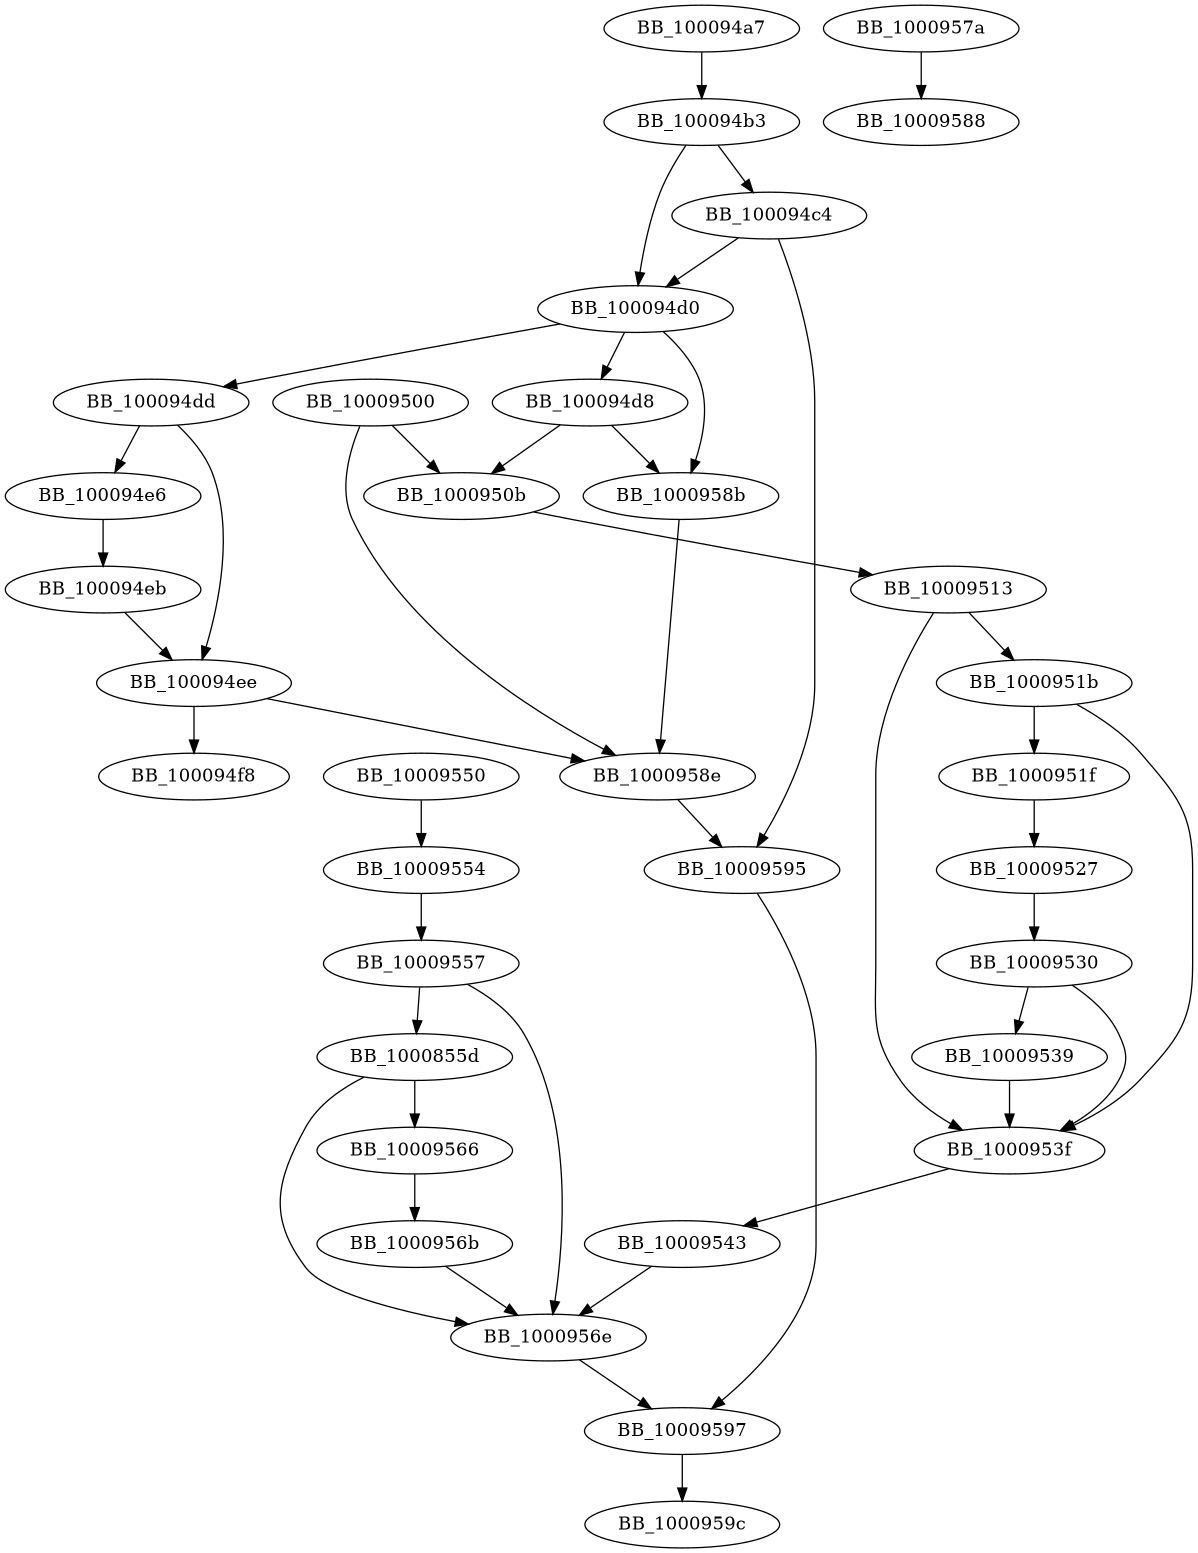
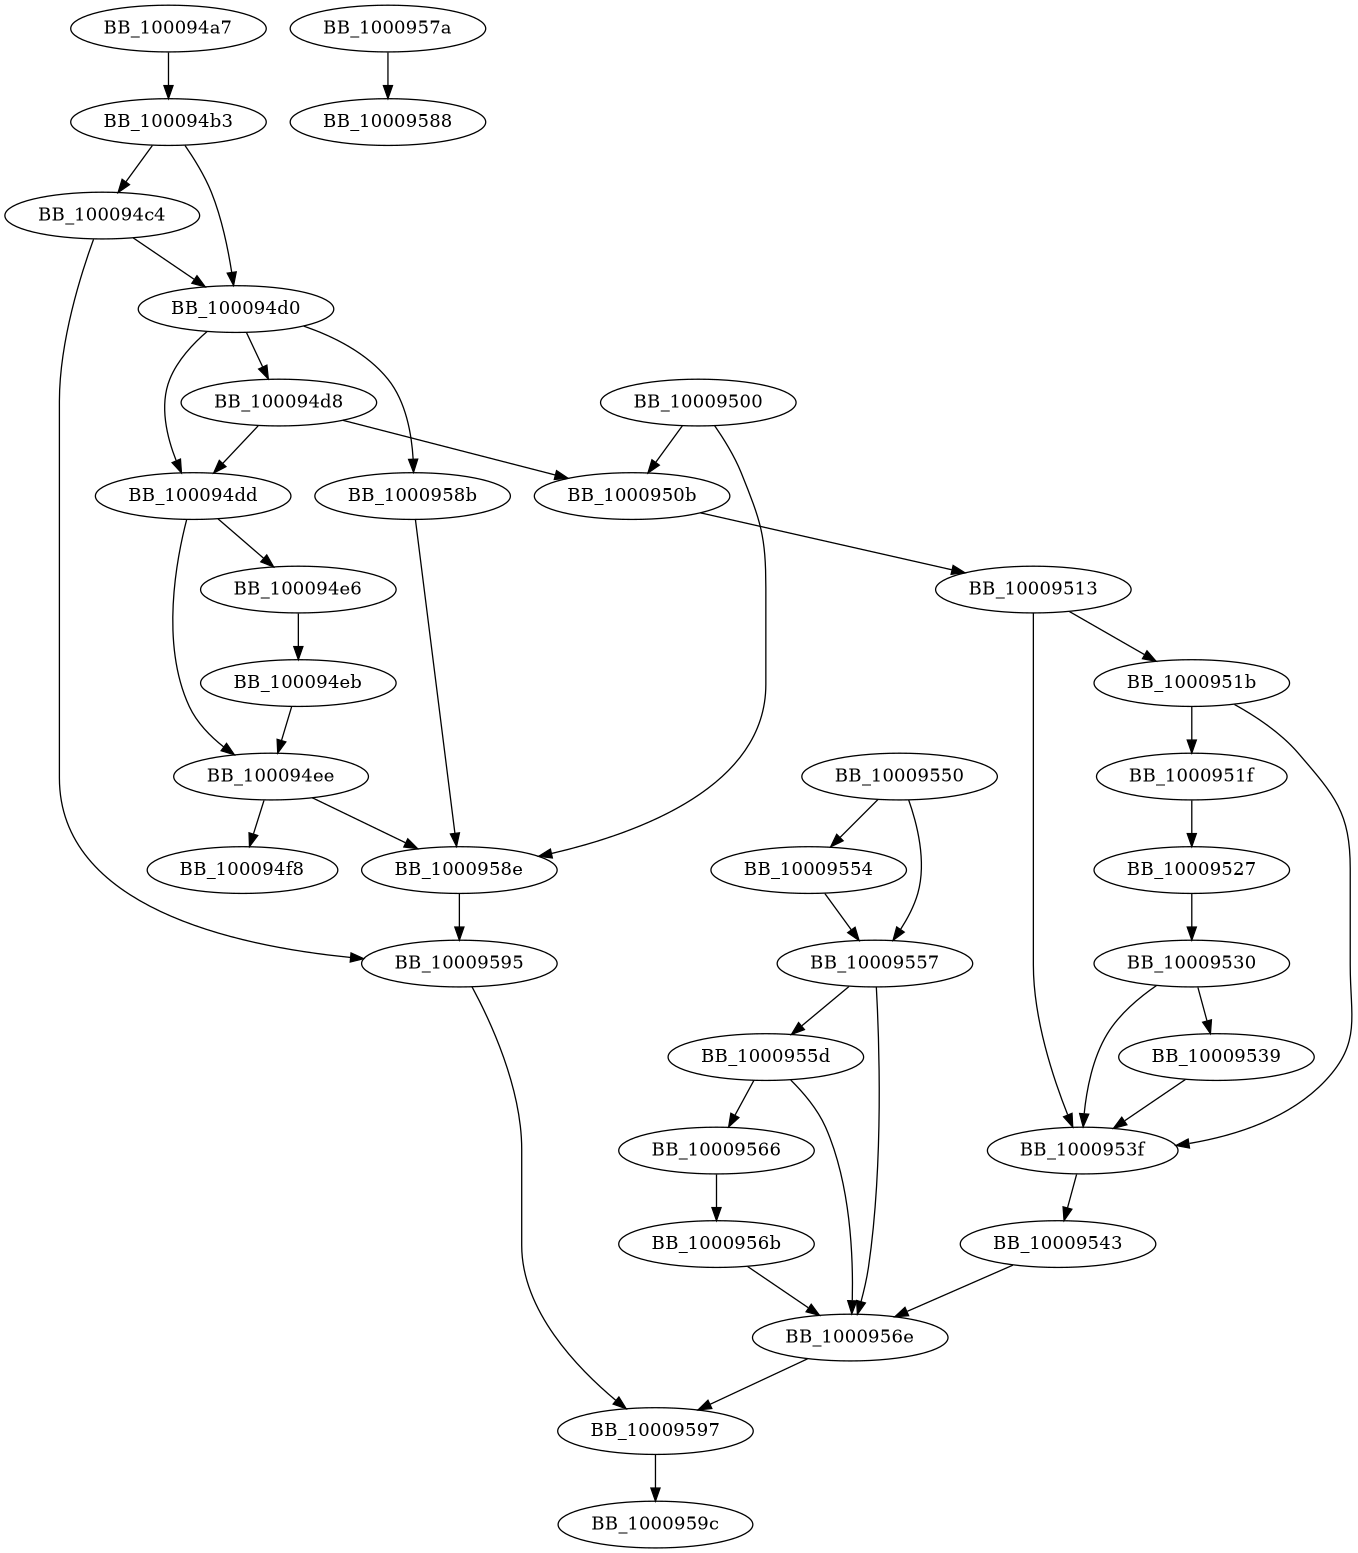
edge "BB_100094d8" -> "BB_1000958b": now "BB_100094d8" -> "BB_100094dd"
edge "BB_10009550" -> "BB_10009557": added
node "BB_1000855d": label "BB_1000855d" -> "BB_1000955d"
